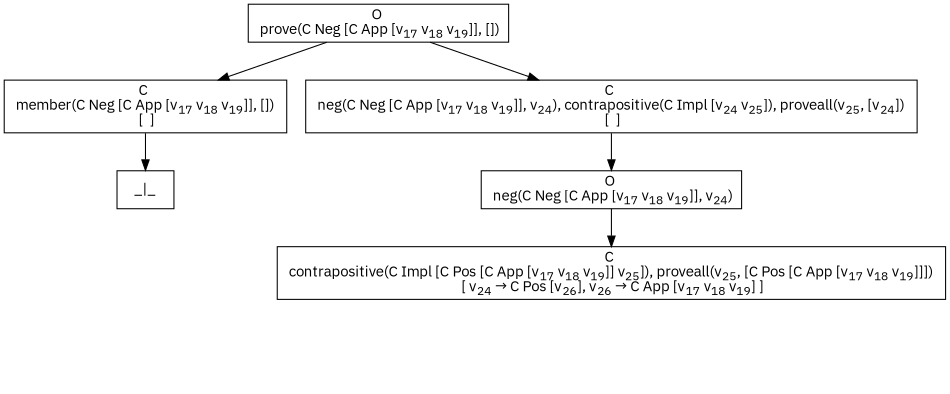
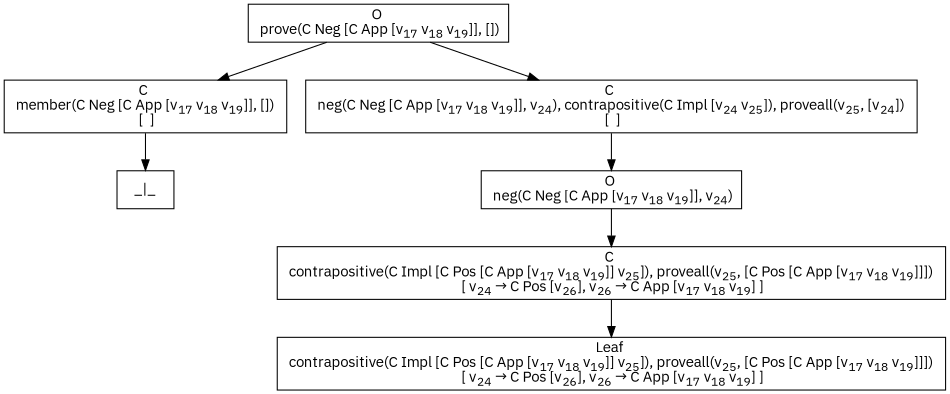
node "Leaf": added
